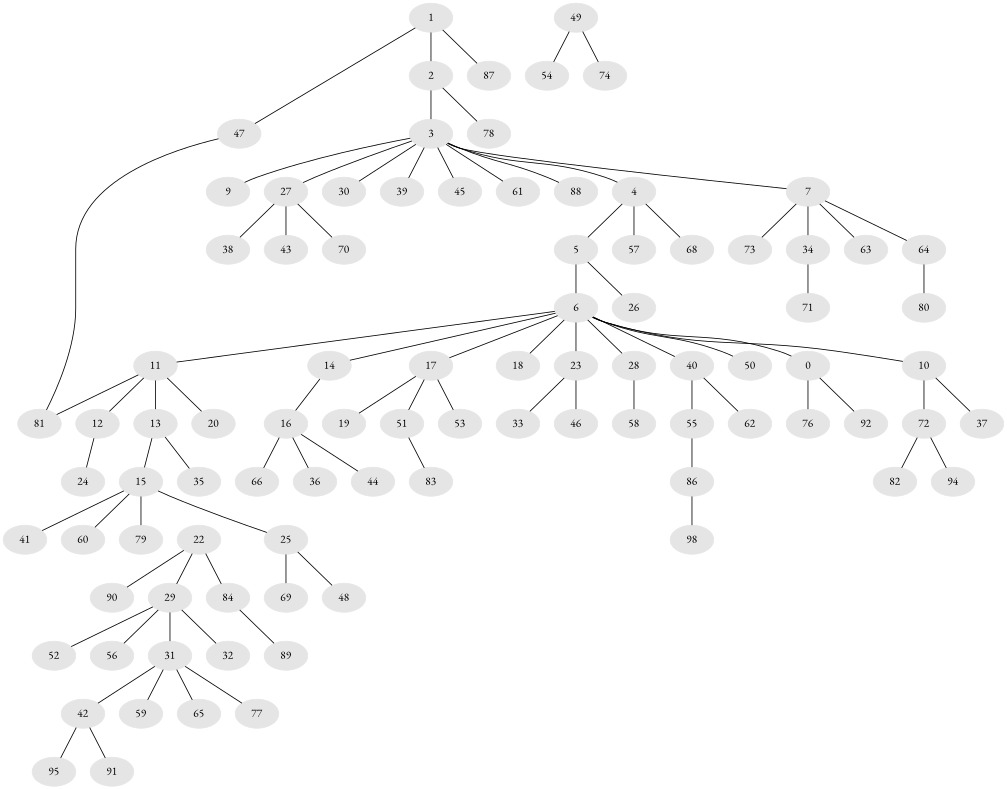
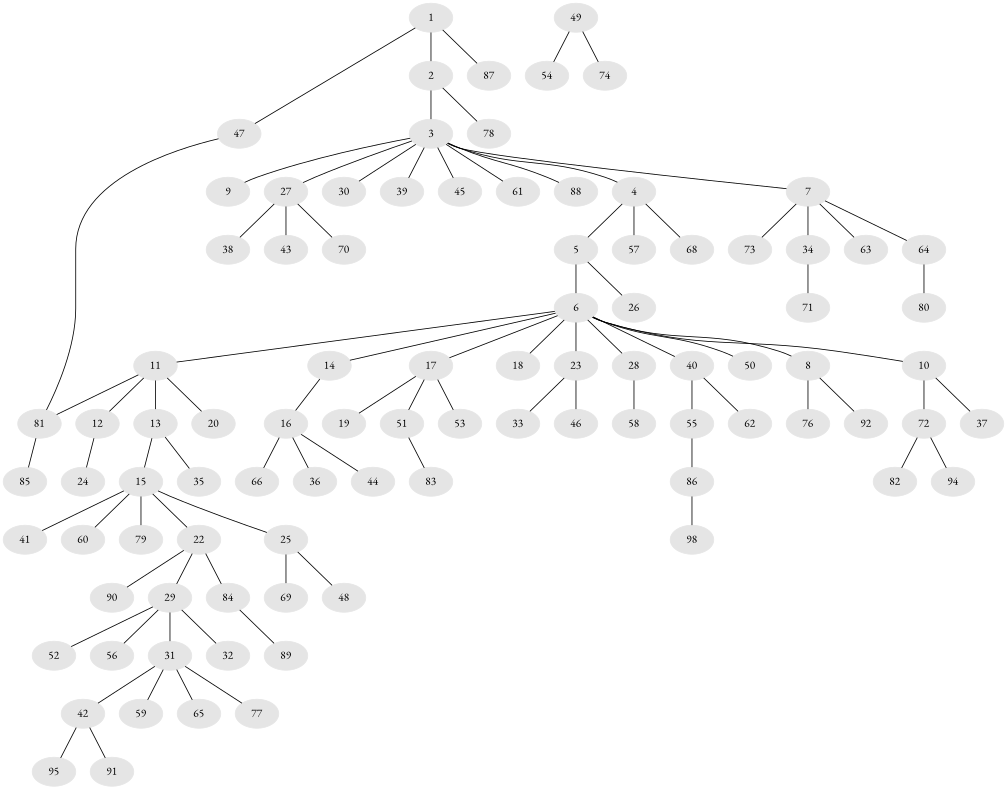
node "0": label "0" -> "8"
node "85": added
edge "15" -- "22": added
